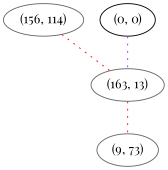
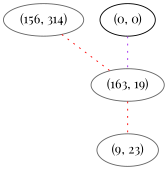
node "(156, 114)": label "(156, 114)" -> "(156, 314)"
node "(163, 13)": label "(163, 13)" -> "(163, 19)"
node "(9, 73)": label "(9, 73)" -> "(9, 23)"
